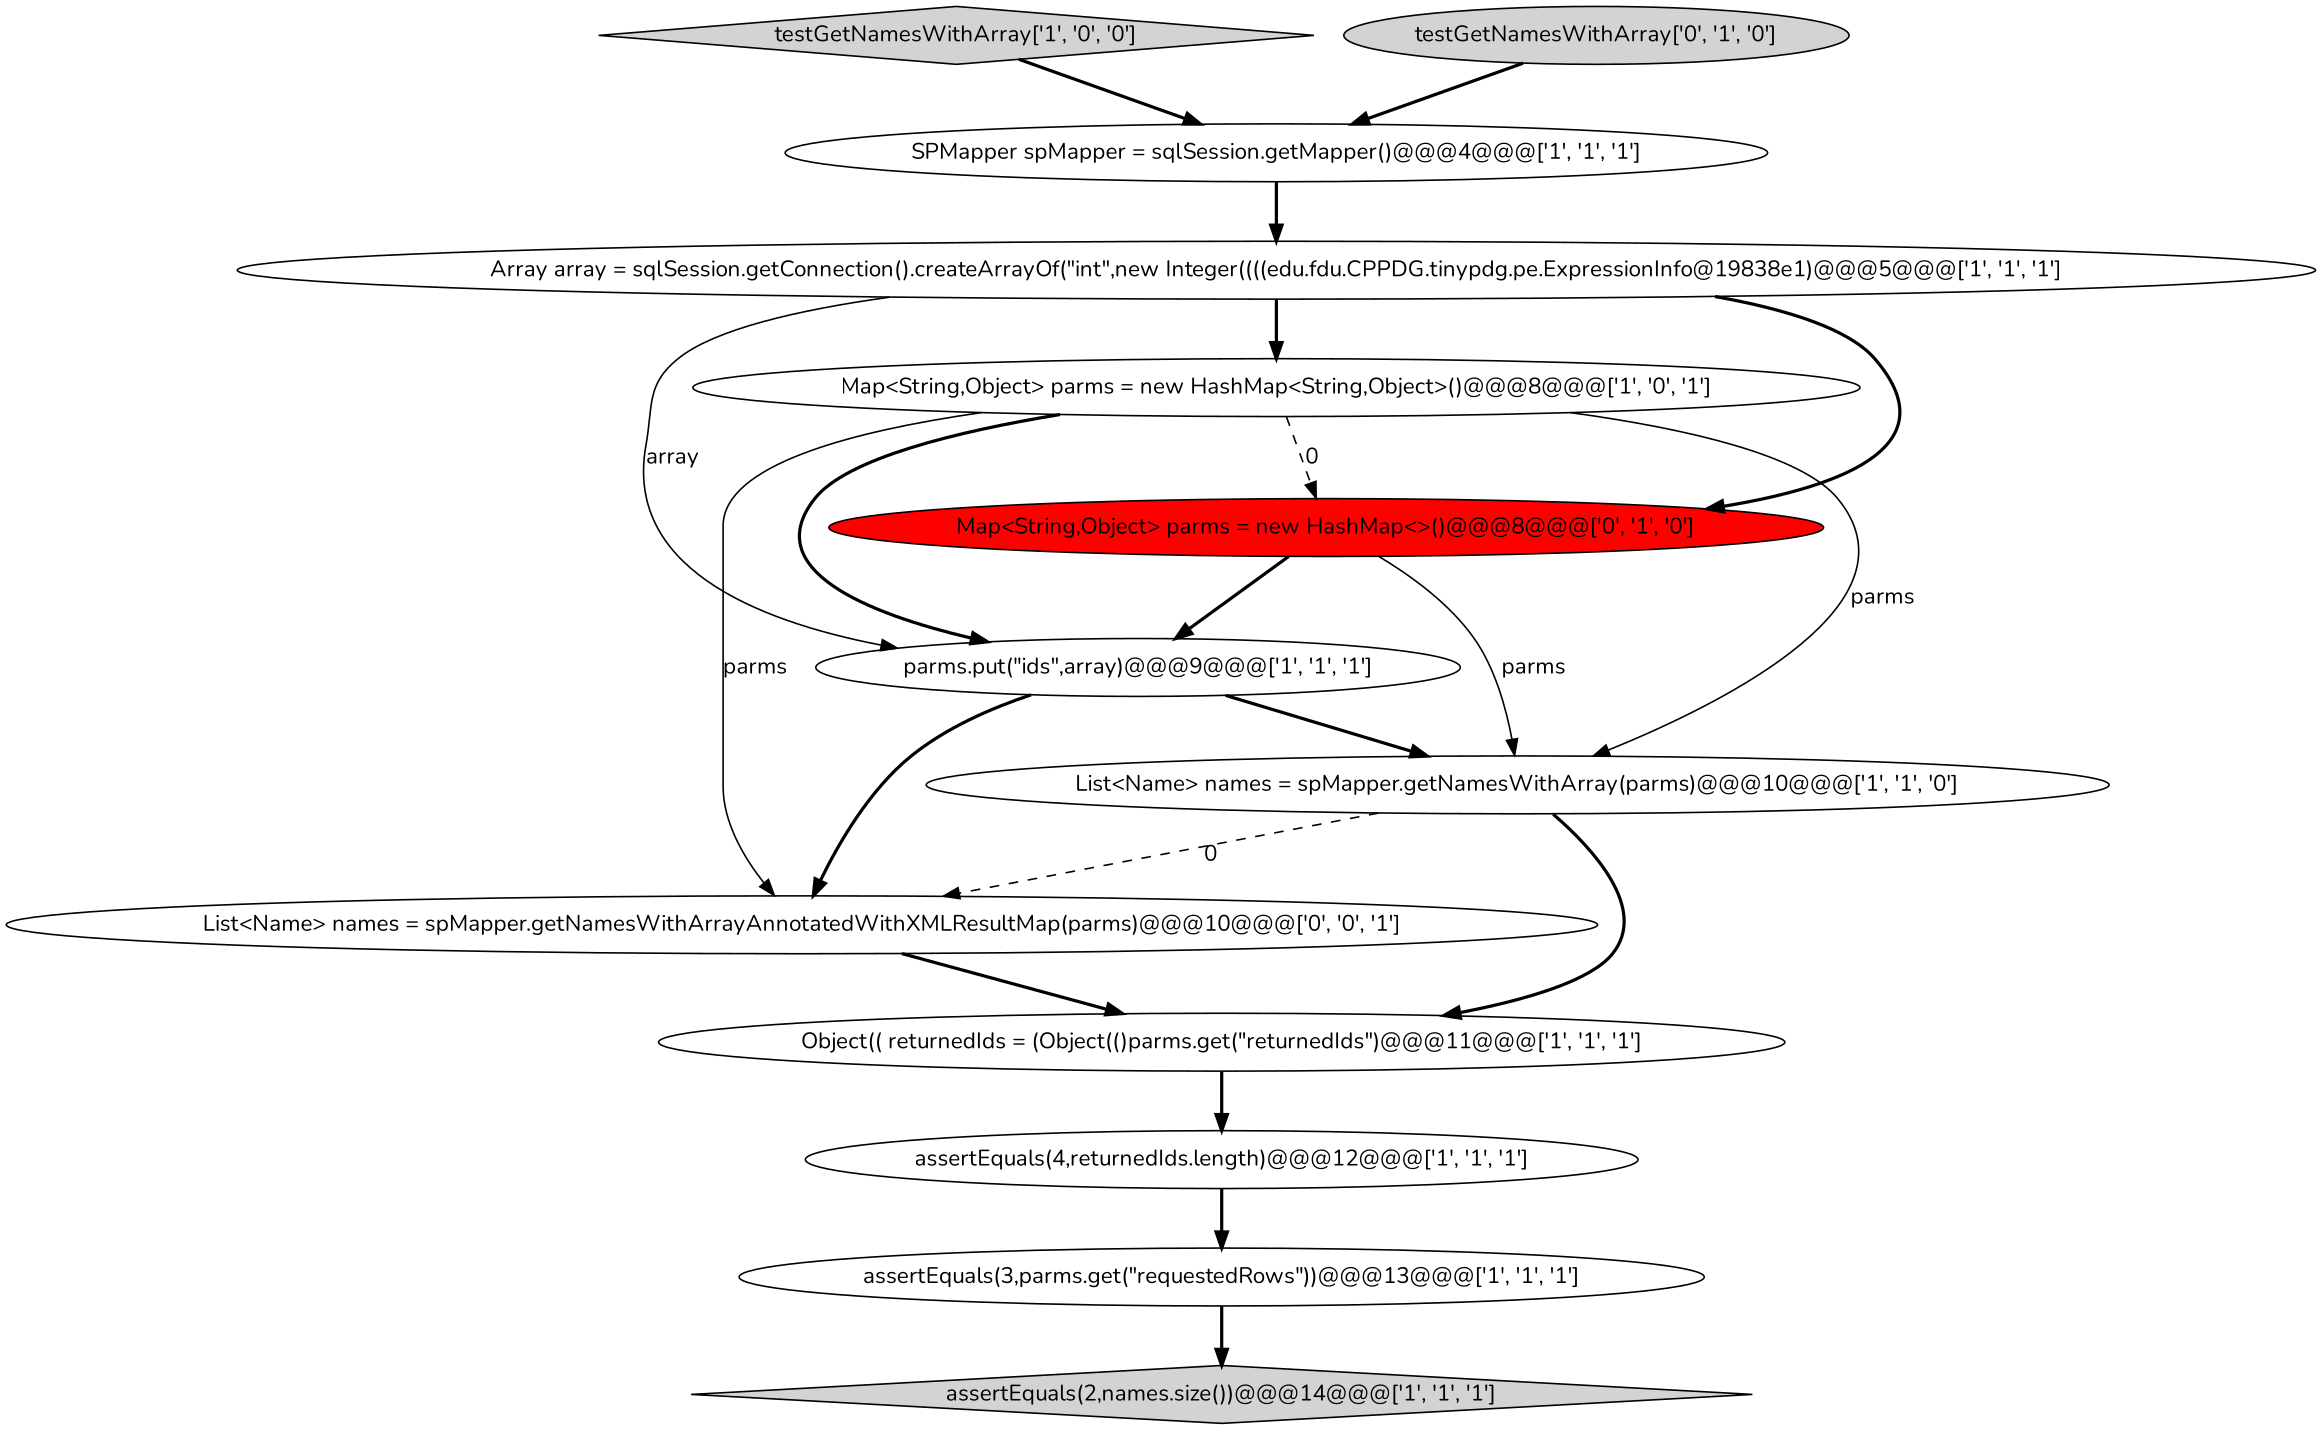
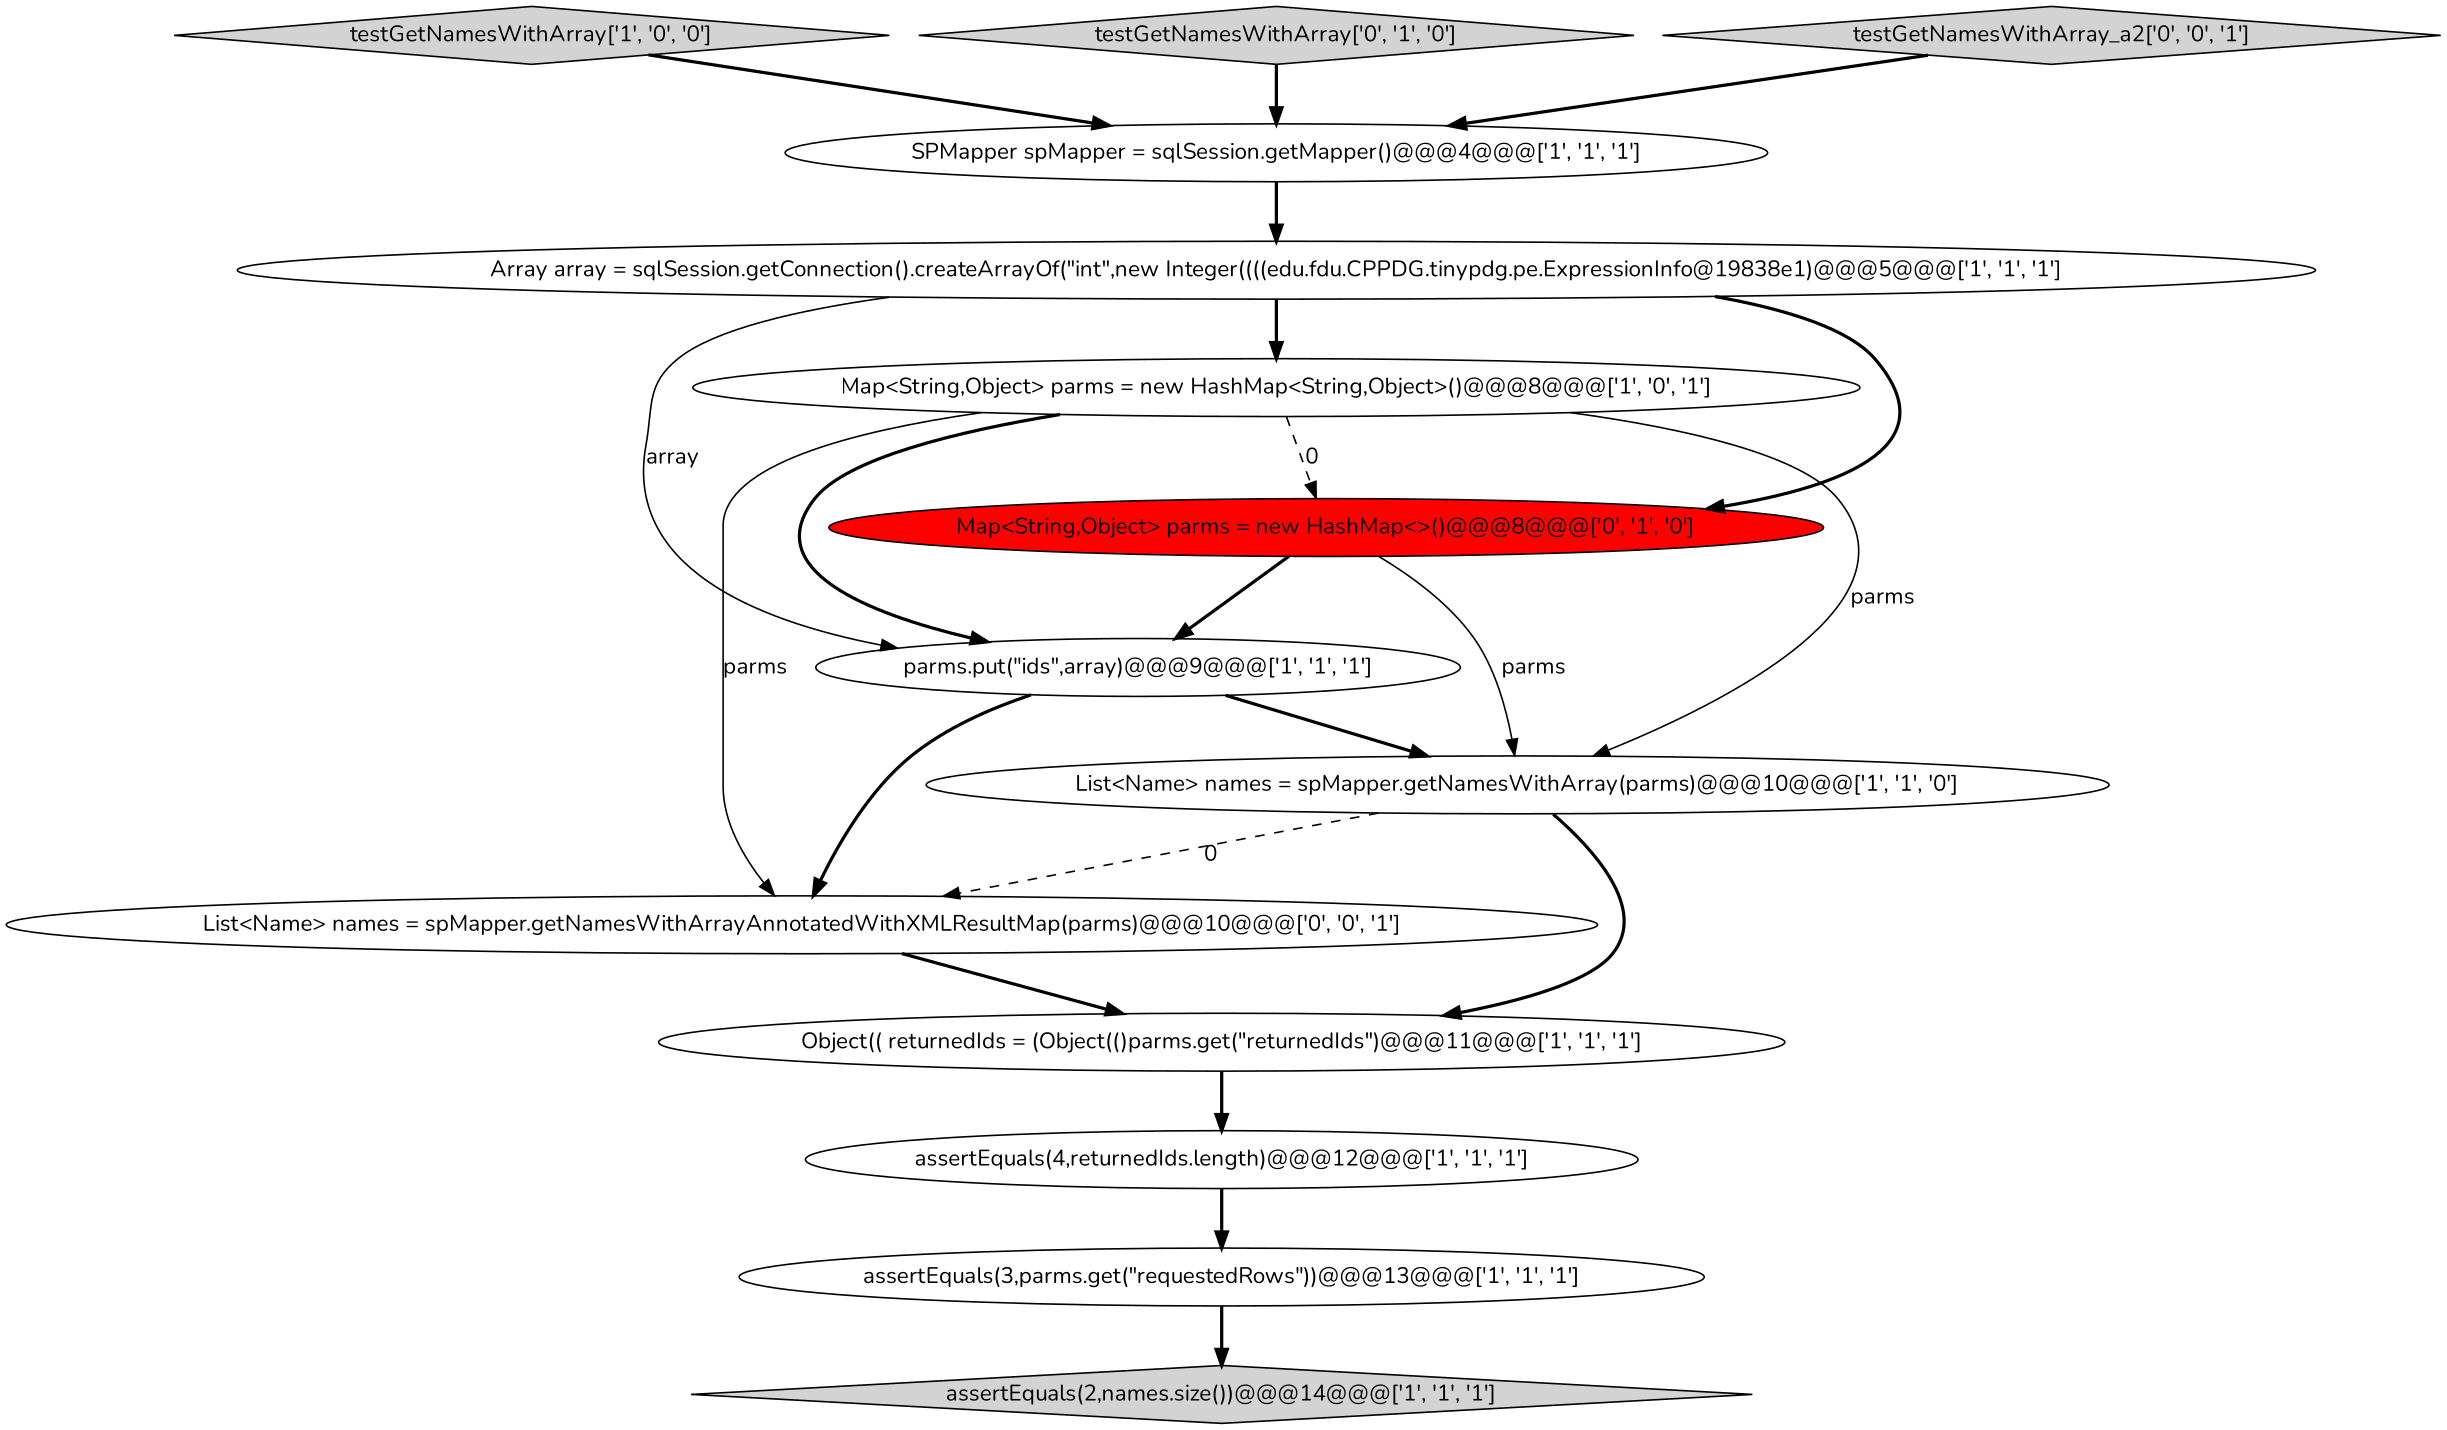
node "testGetNamesWithArray['0', '1', '0']": shape ellipse -> diamond
node "testGetNamesWithArray_a2['0', '0', '1']": added
